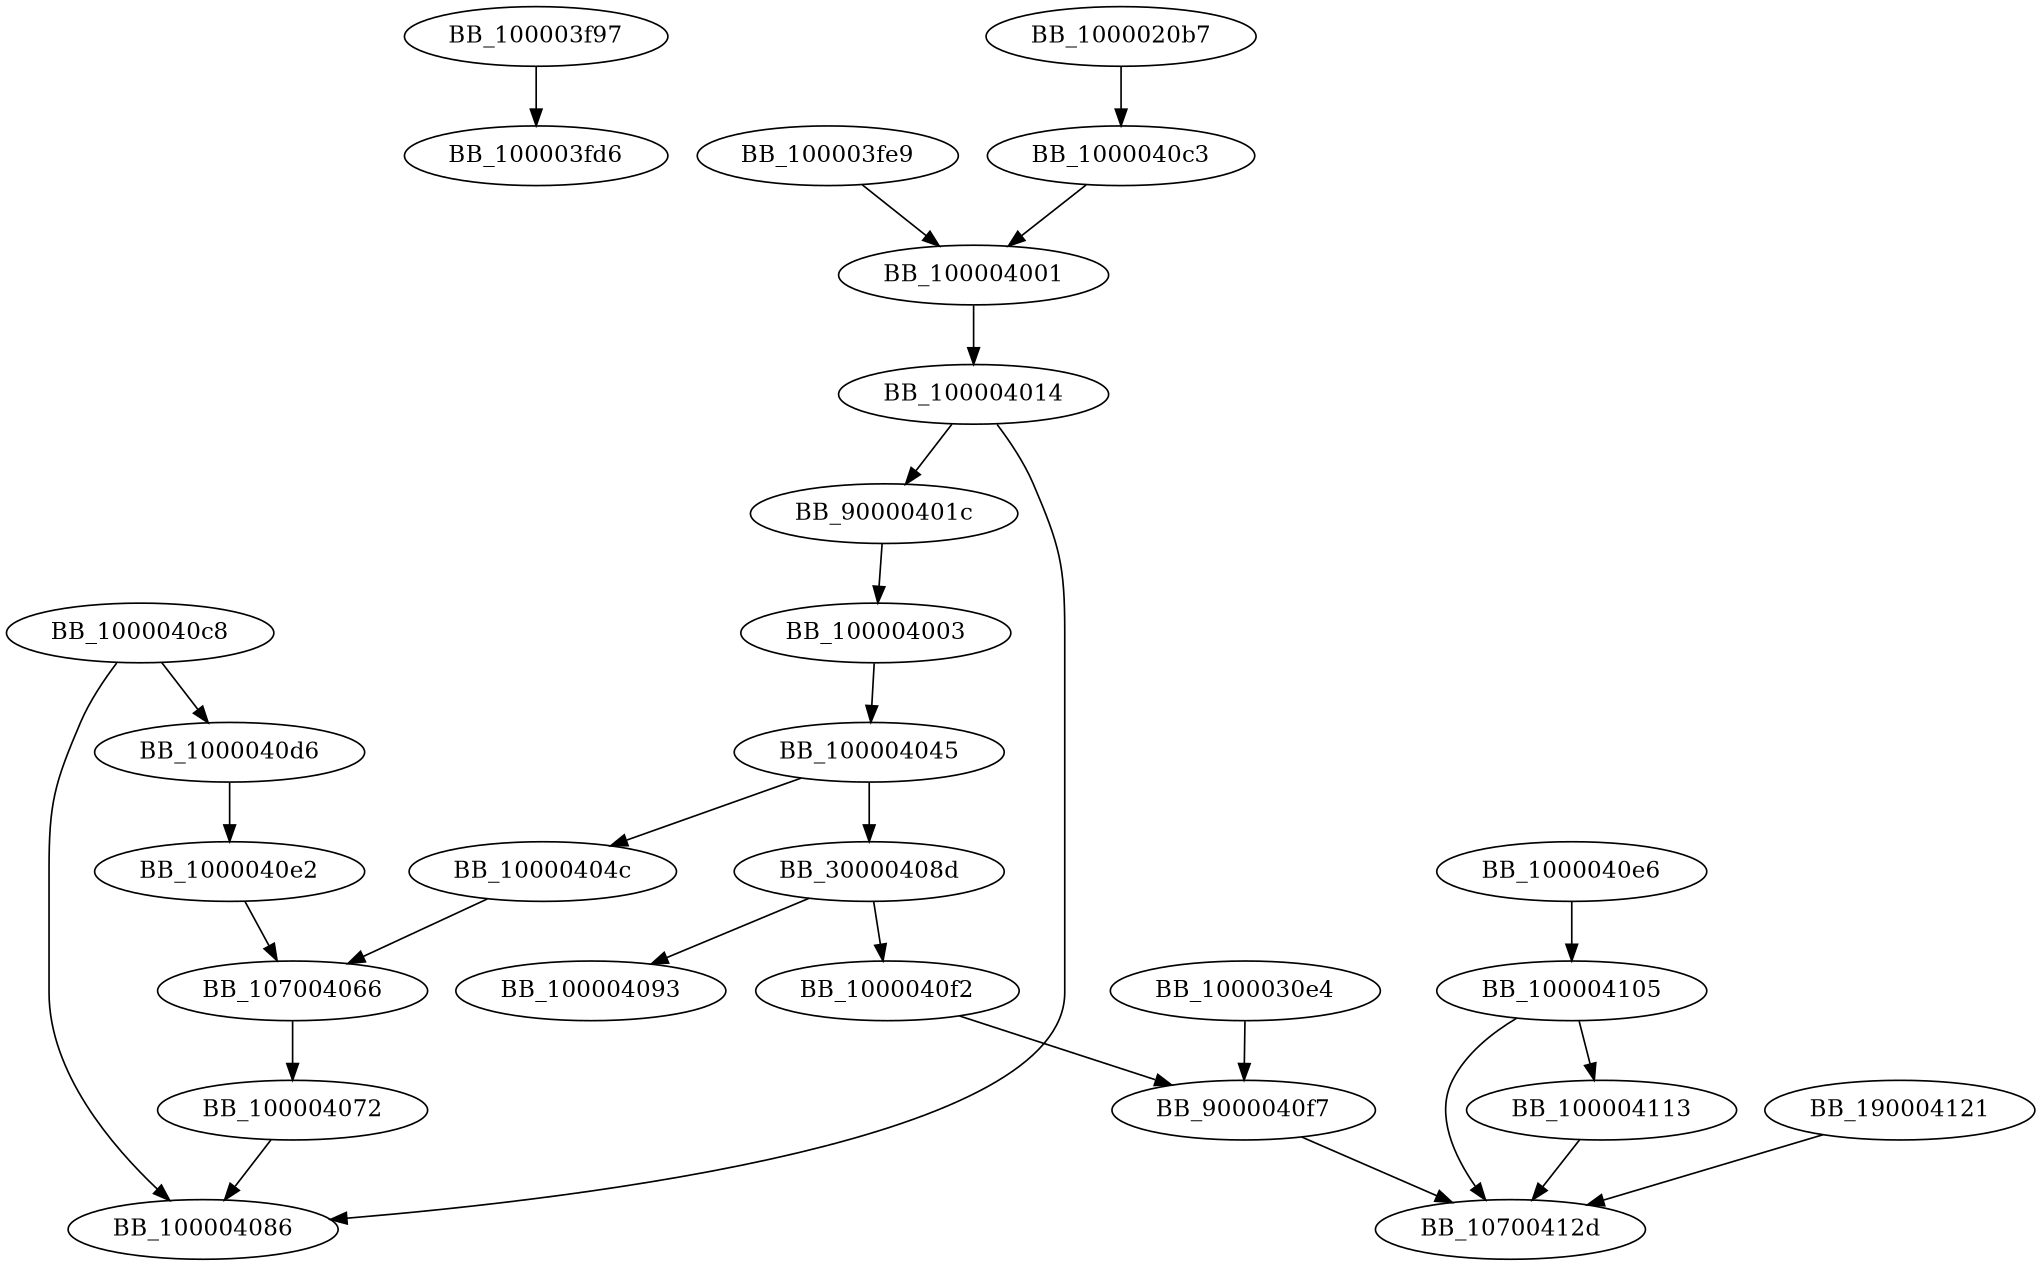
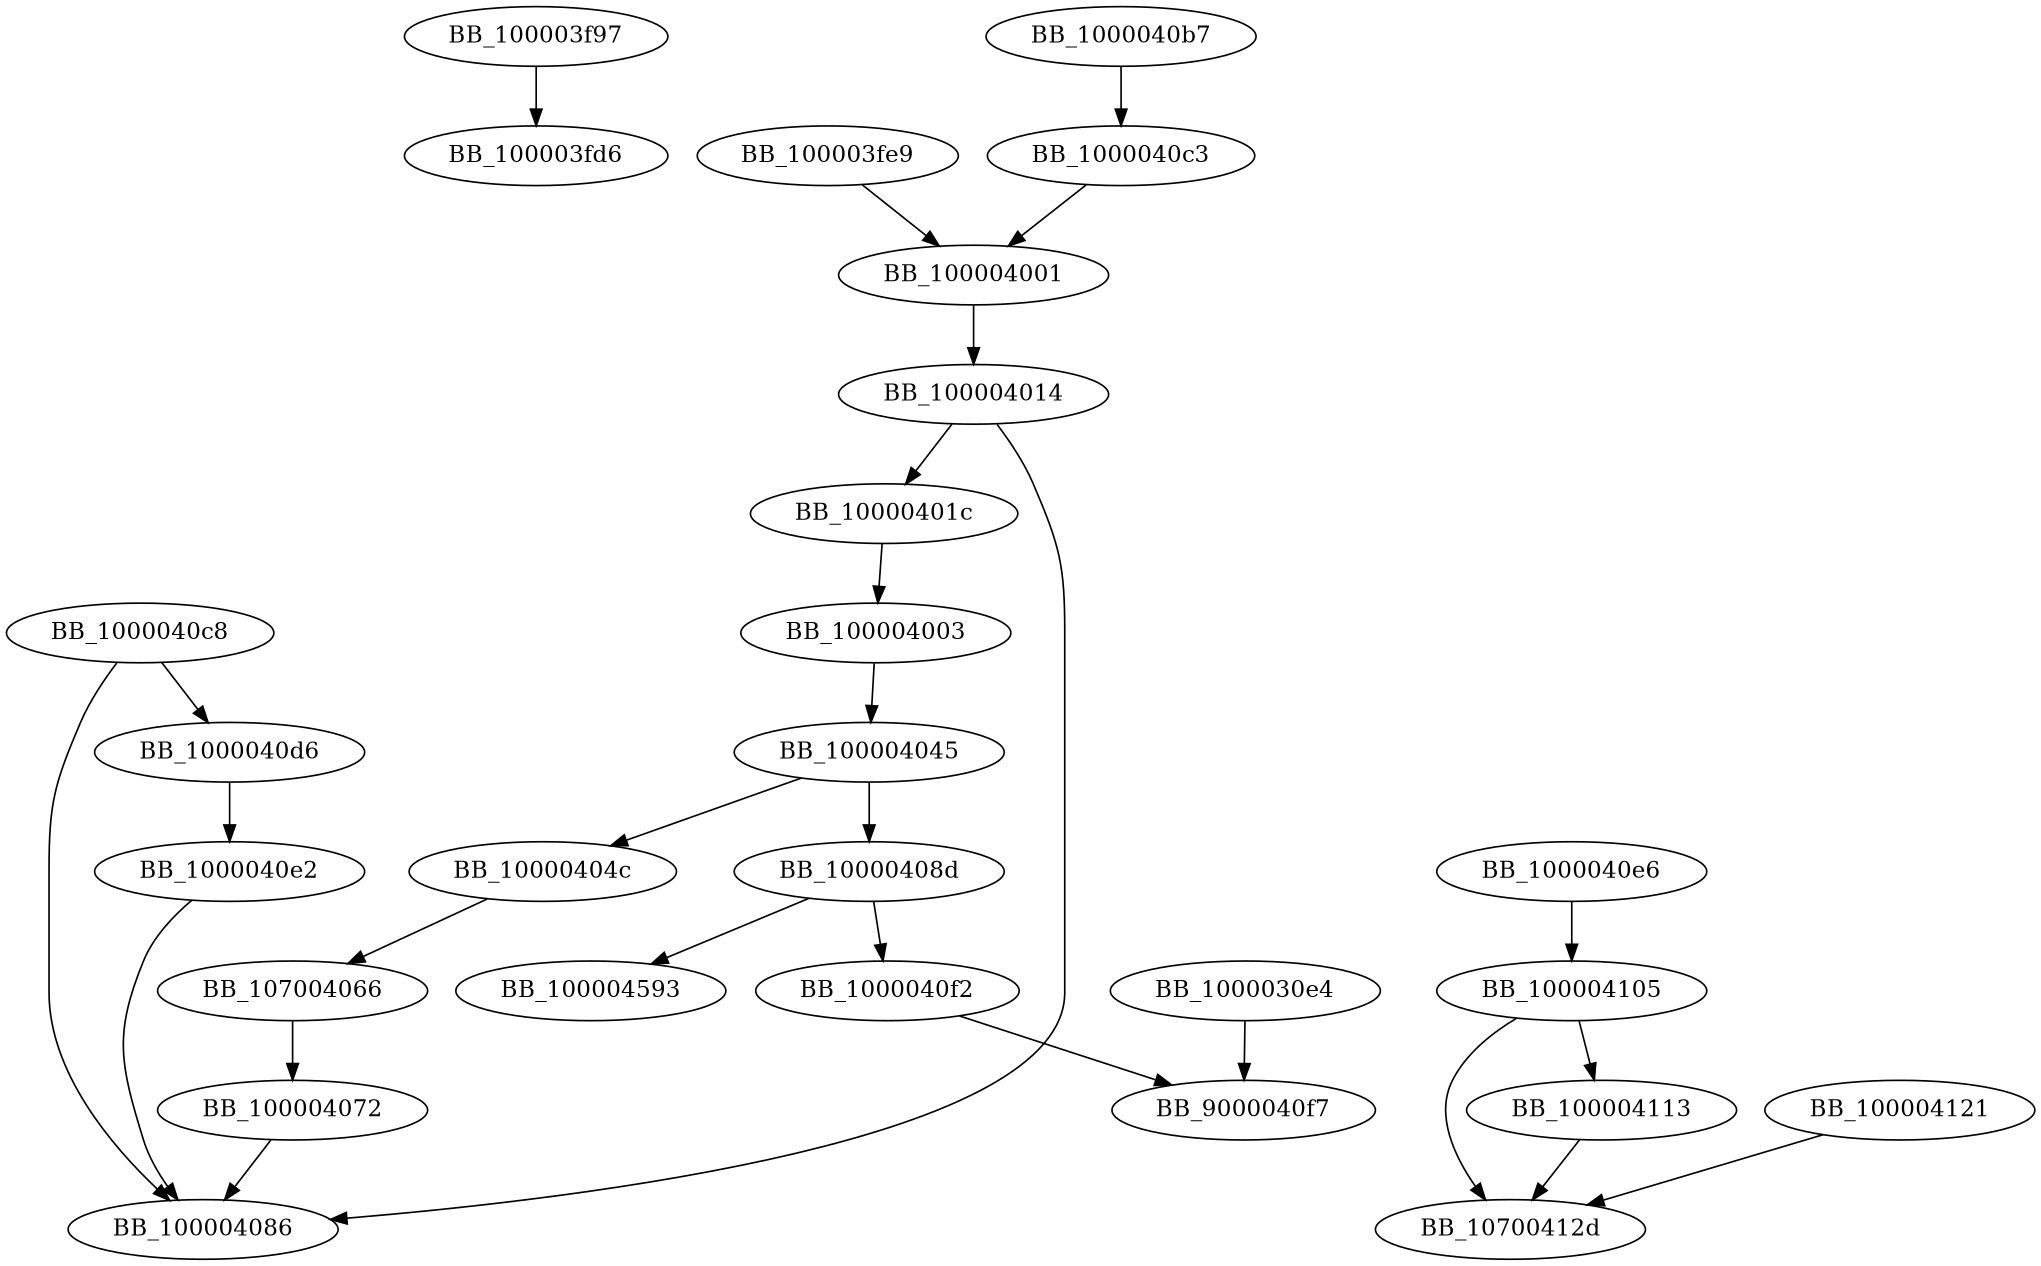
node "BB_1000020b7": label "BB_1000020b7" -> "BB_1000040b7"
node "BB_90000401c": label "BB_90000401c" -> "BB_10000401c"
node "BB_30000408d": label "BB_30000408d" -> "BB_10000408d"
edge "BB_1000040e2" -> "BB_107004066": now "BB_1000040e2" -> "BB_100004086"
node "BB_100004093": label "BB_100004093" -> "BB_100004593"
node "BB_190004121": label "BB_190004121" -> "BB_100004121"
edge "BB_9000040f7" -> "BB_10700412d": removed
